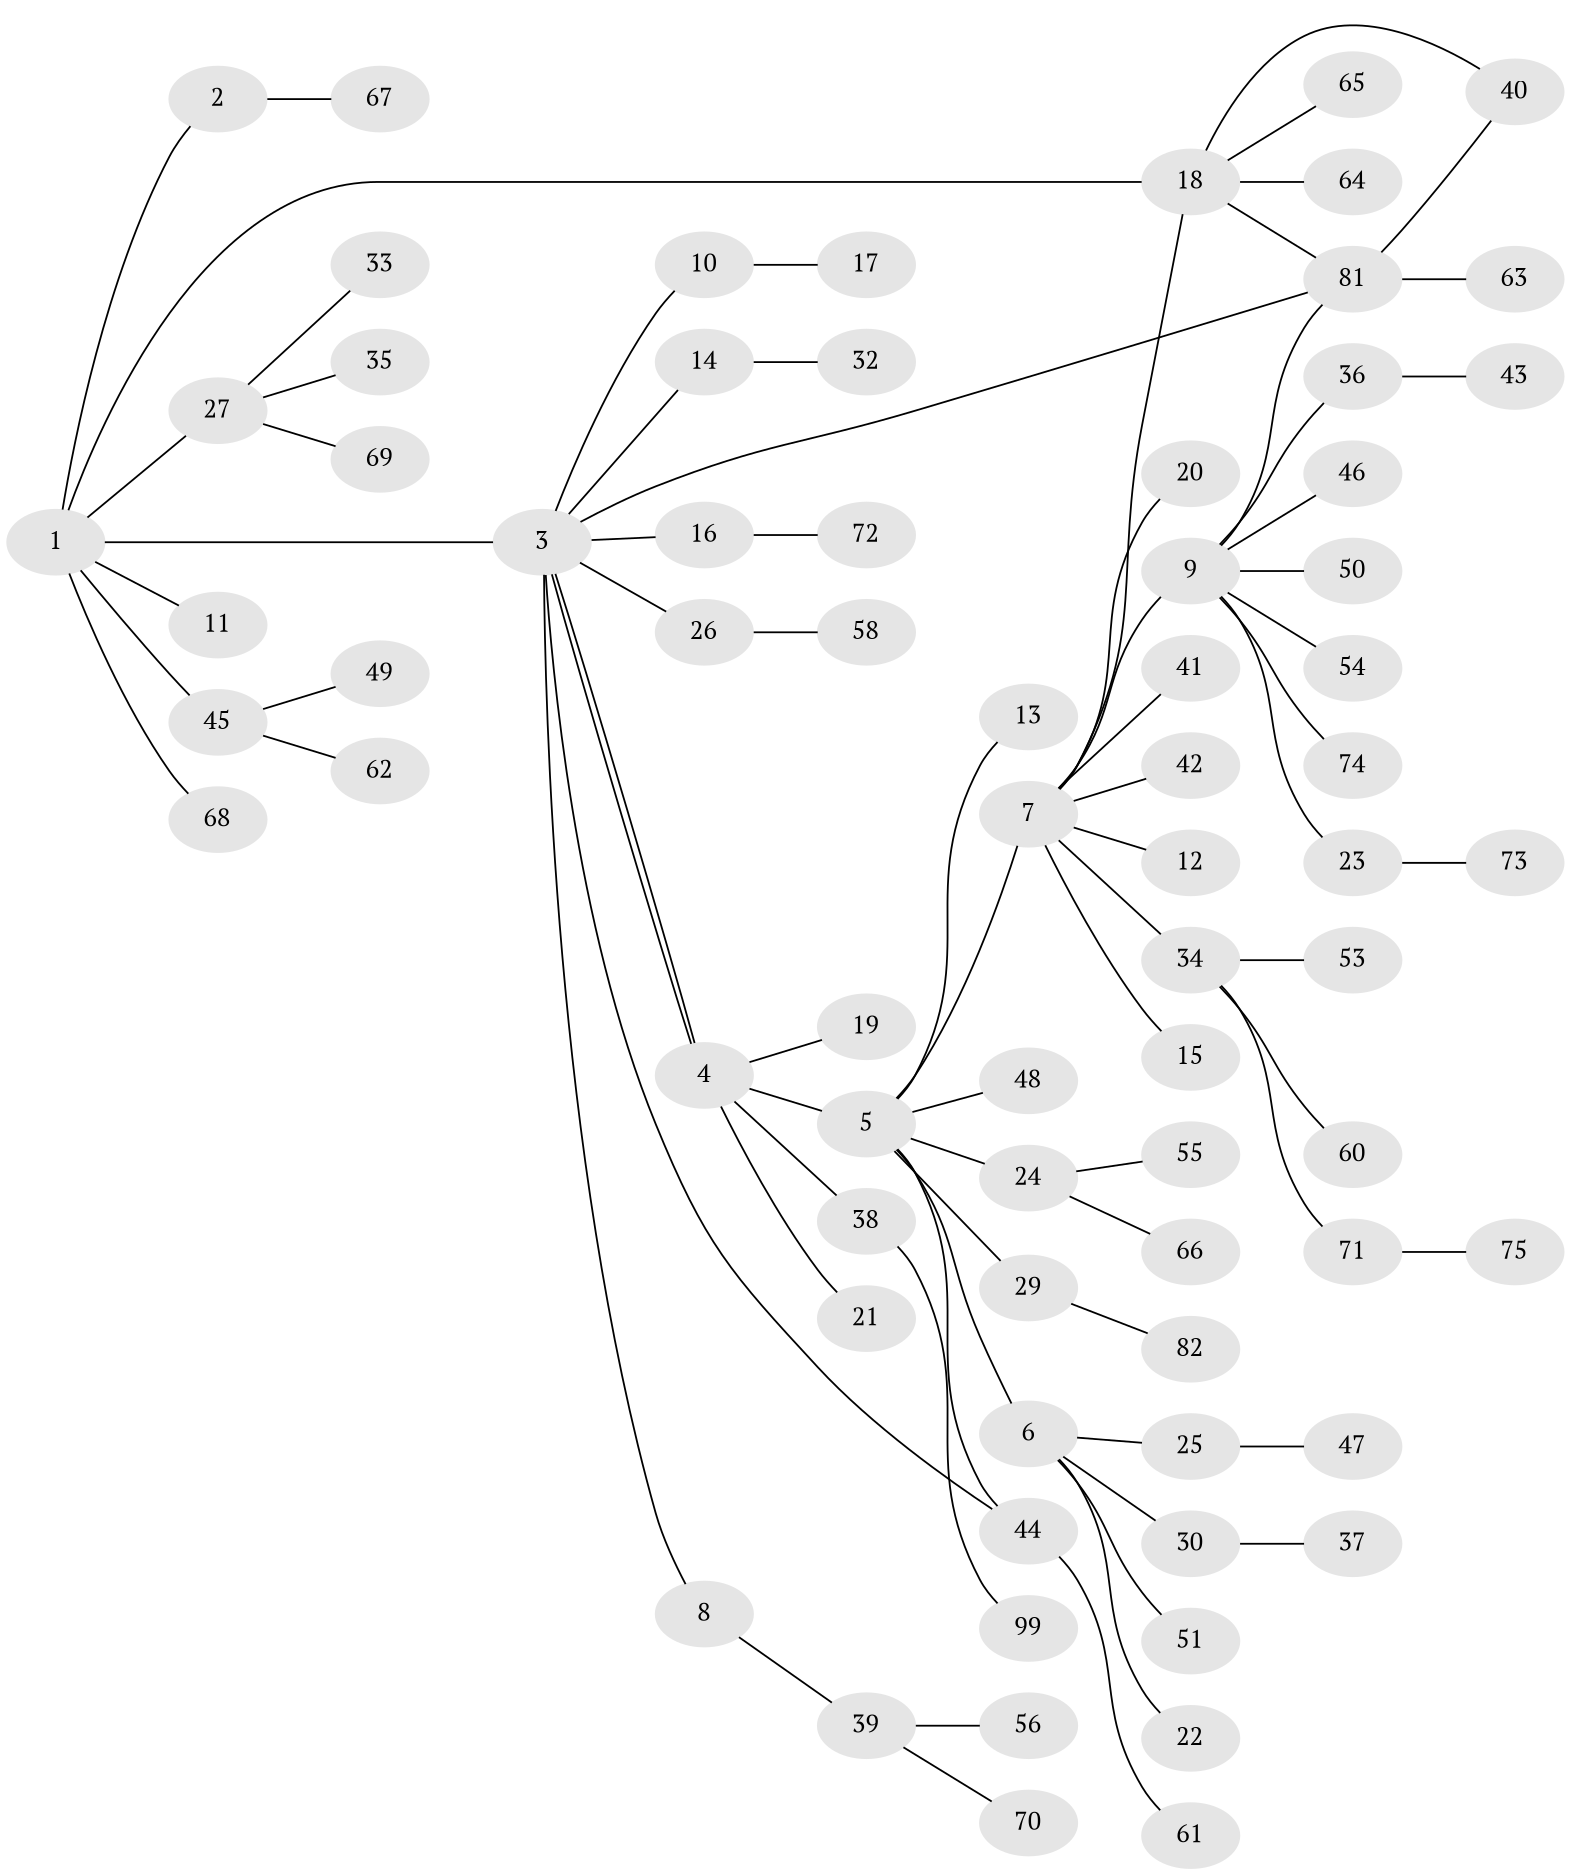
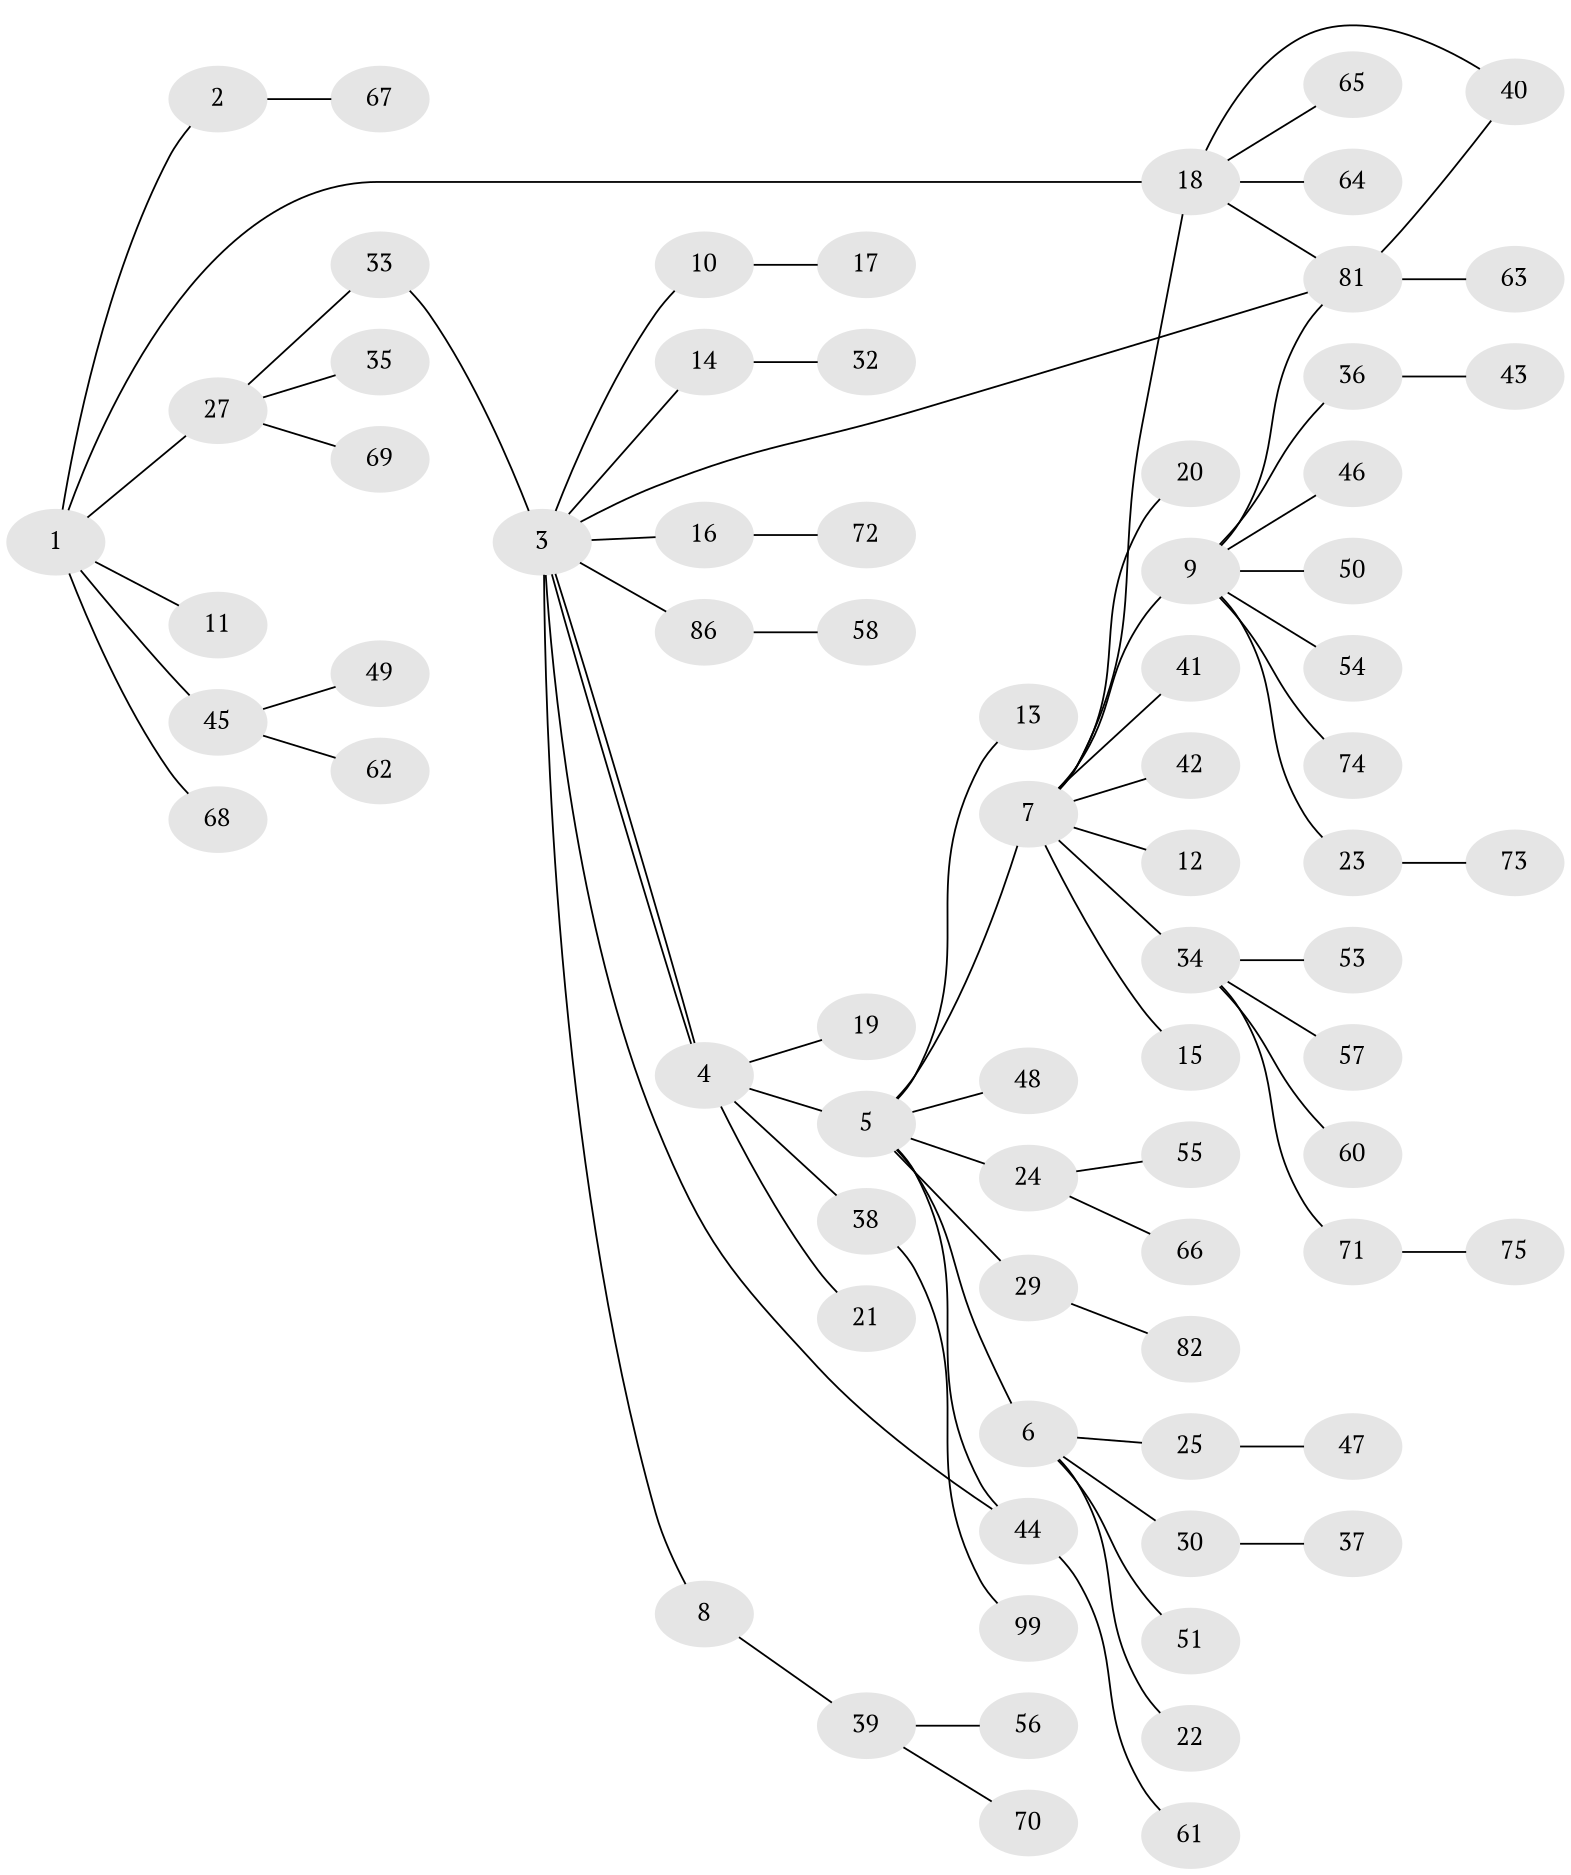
edge "1" -- "3": now "33" -- "3"
node "26": label "26" -> "86"
node "57": added
